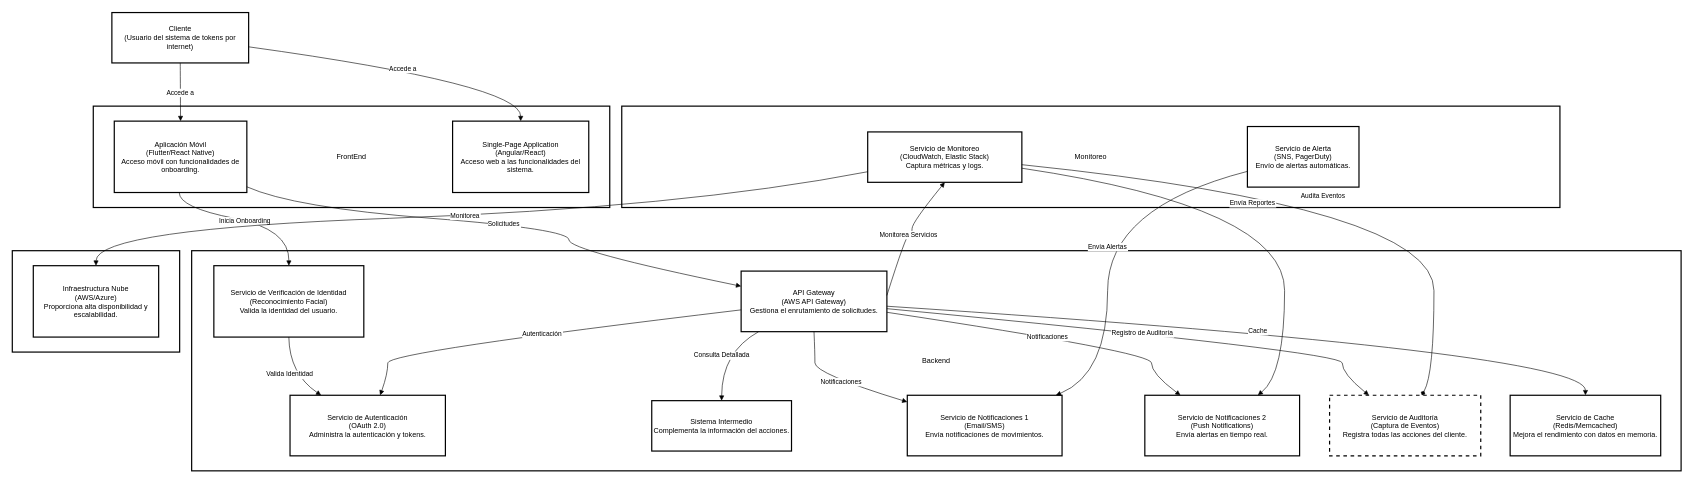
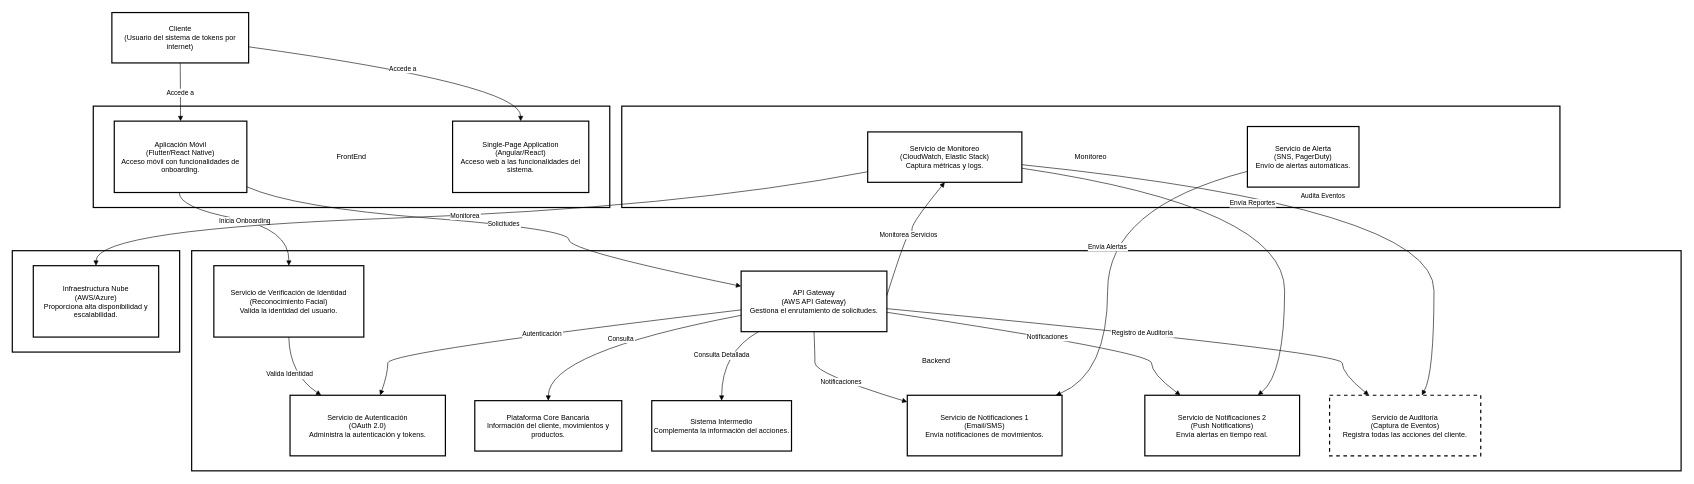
edge "API Gateway (AWS API Gateway) Gestiona el enrutamiento de solicitudes." -> "Plataforma Core Bancaria Información del cliente, movimientos y productos.": added, label "Consulta"
edge "API Gateway (AWS API Gateway) Gestiona el enrutamiento de solicitudes." -> "Servicio de Cache (Redis/Memcached) Mejora el rendimiento con datos en memoria.": removed, label "Cache"
edge "Servicio de Monitoreo (CloudWatch, Elastic Stack) Captura métricas y logs." -> "Servicio de Auditoría (Captura de Eventos) Registra todas las acciones del cliente.": arrowhead diamond -> block
node "Servicio de Cache (Redis/Memcached) Mejora el rendimiento con datos en memoria.": removed
node "Plataforma Core Bancaria Información del cliente, movimientos y productos.": added
